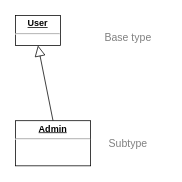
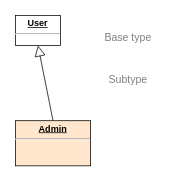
node "Admin": fillcolor #ffffff -> #ffe6cc
node "Subtype": moved (128, 143) -> (128, 79)
